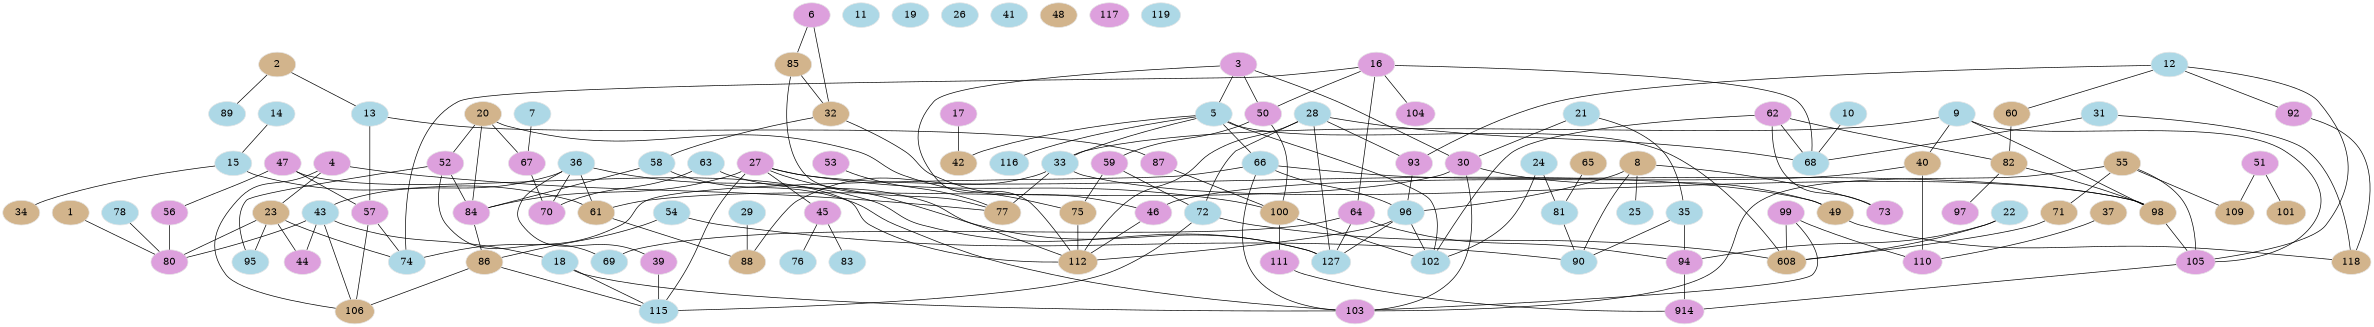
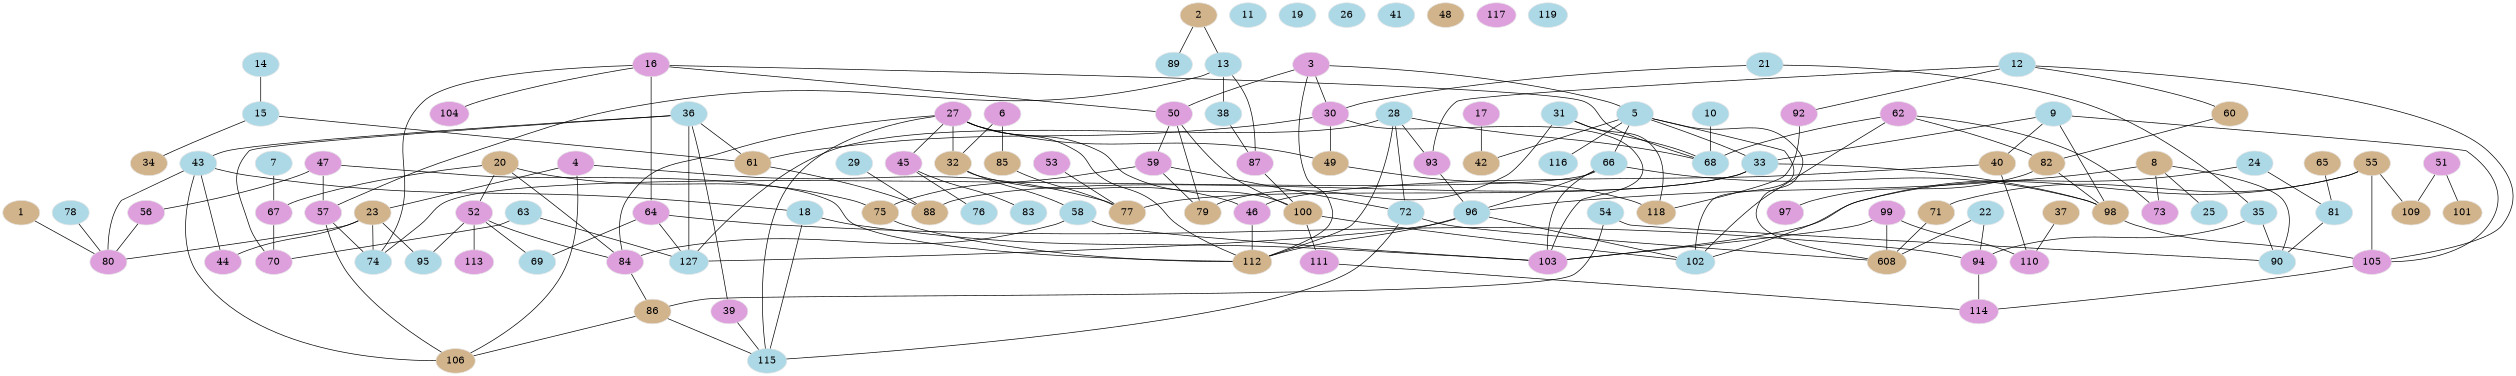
edge "85" -- "32": now "27" -- "32"
node "38": added
node "79": added
node "113": added
node "914": label "914" -> "114"
